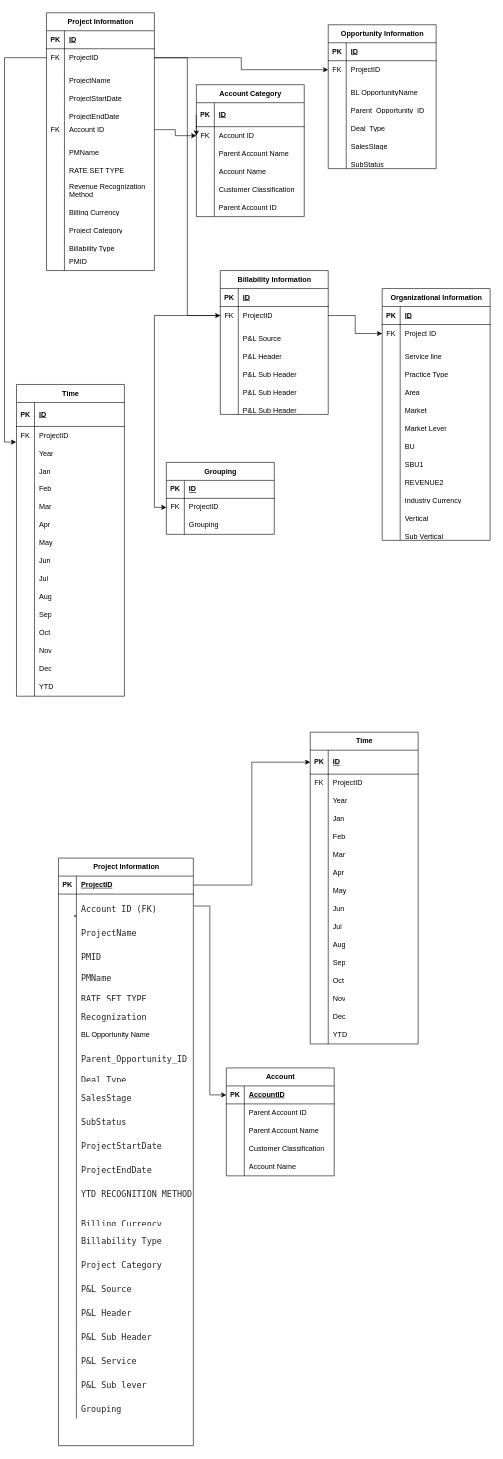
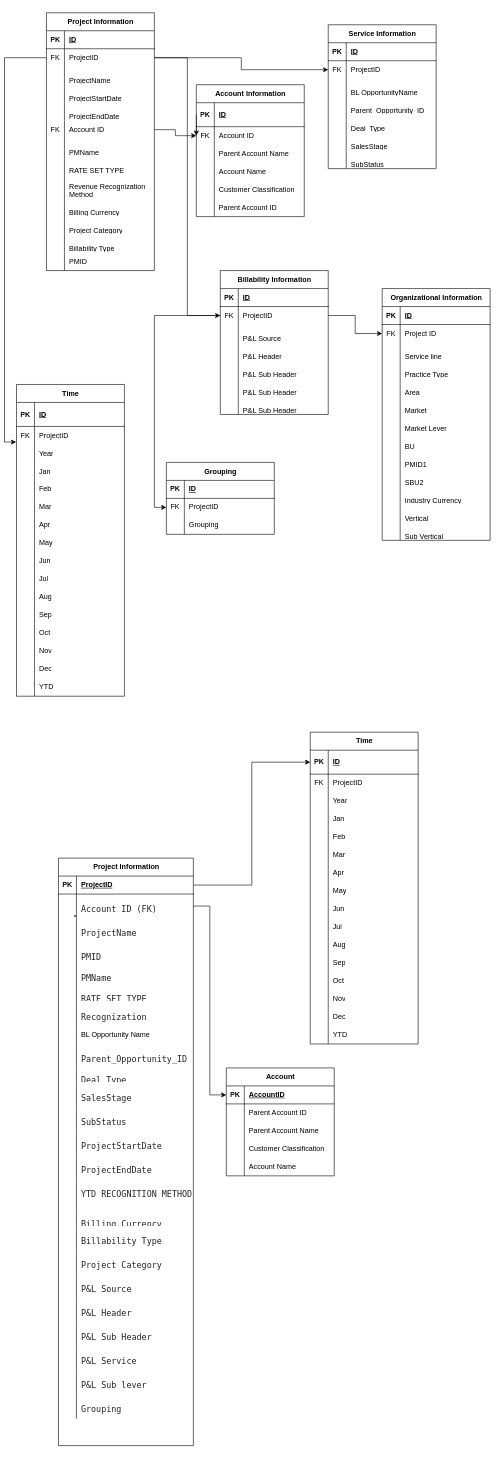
node "Opportunity Information": label "Opportunity Information" -> "Service Information"
node "Account Category": label "Account Category" -> "Account Information"
node "SBU1": label "SBU1" -> "PMID1"
node "REVENUE2": label "REVENUE2" -> "SBU2"
